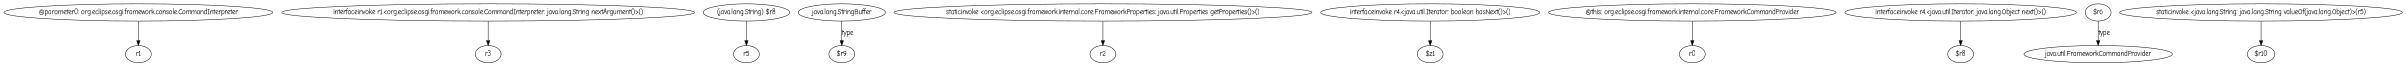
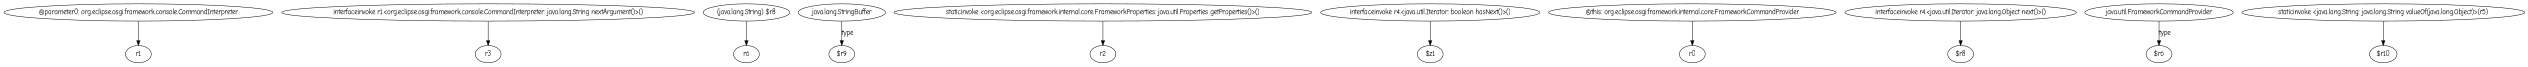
edge "$r6" -> "java.util.FrameworkCommandProvider": reversed
node "r5": label "r5" -> "r6"
